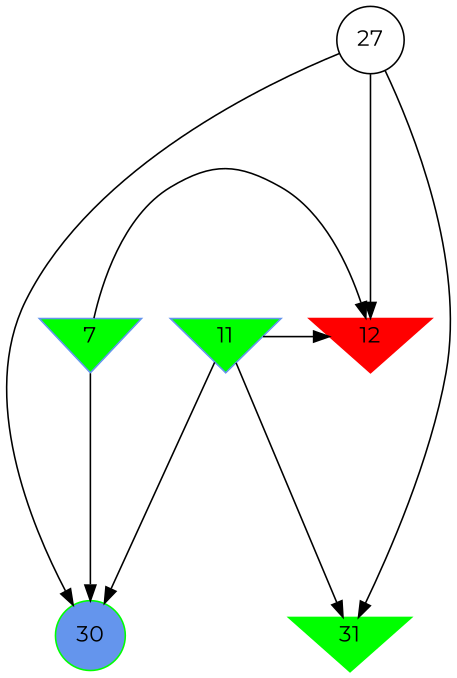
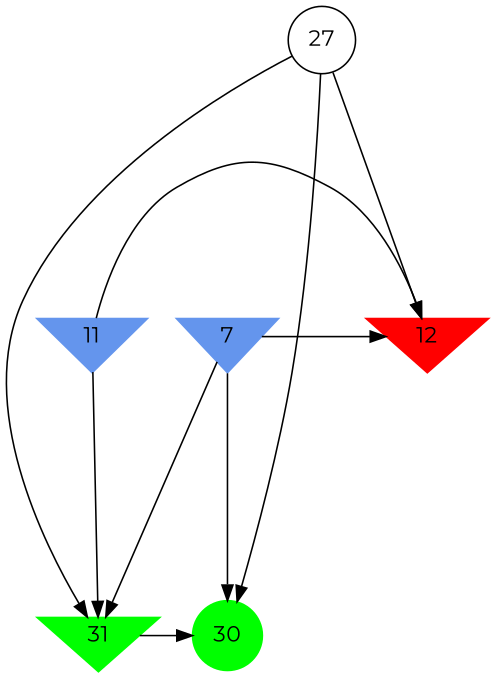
node "7": fillcolor green -> cornflowerblue
node "11": fillcolor green -> cornflowerblue
edge "11" -> "30": now "31" -> "30"
edge "7" -> "31": added
node "30": fillcolor cornflowerblue -> green
